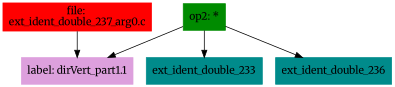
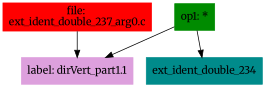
node "op2: *": label "op2: *" -> "op1: *"
node "ext_ident_double_233": label "ext_ident_double_233" -> "ext_ident_double_234"
node "ext_ident_double_236": removed
